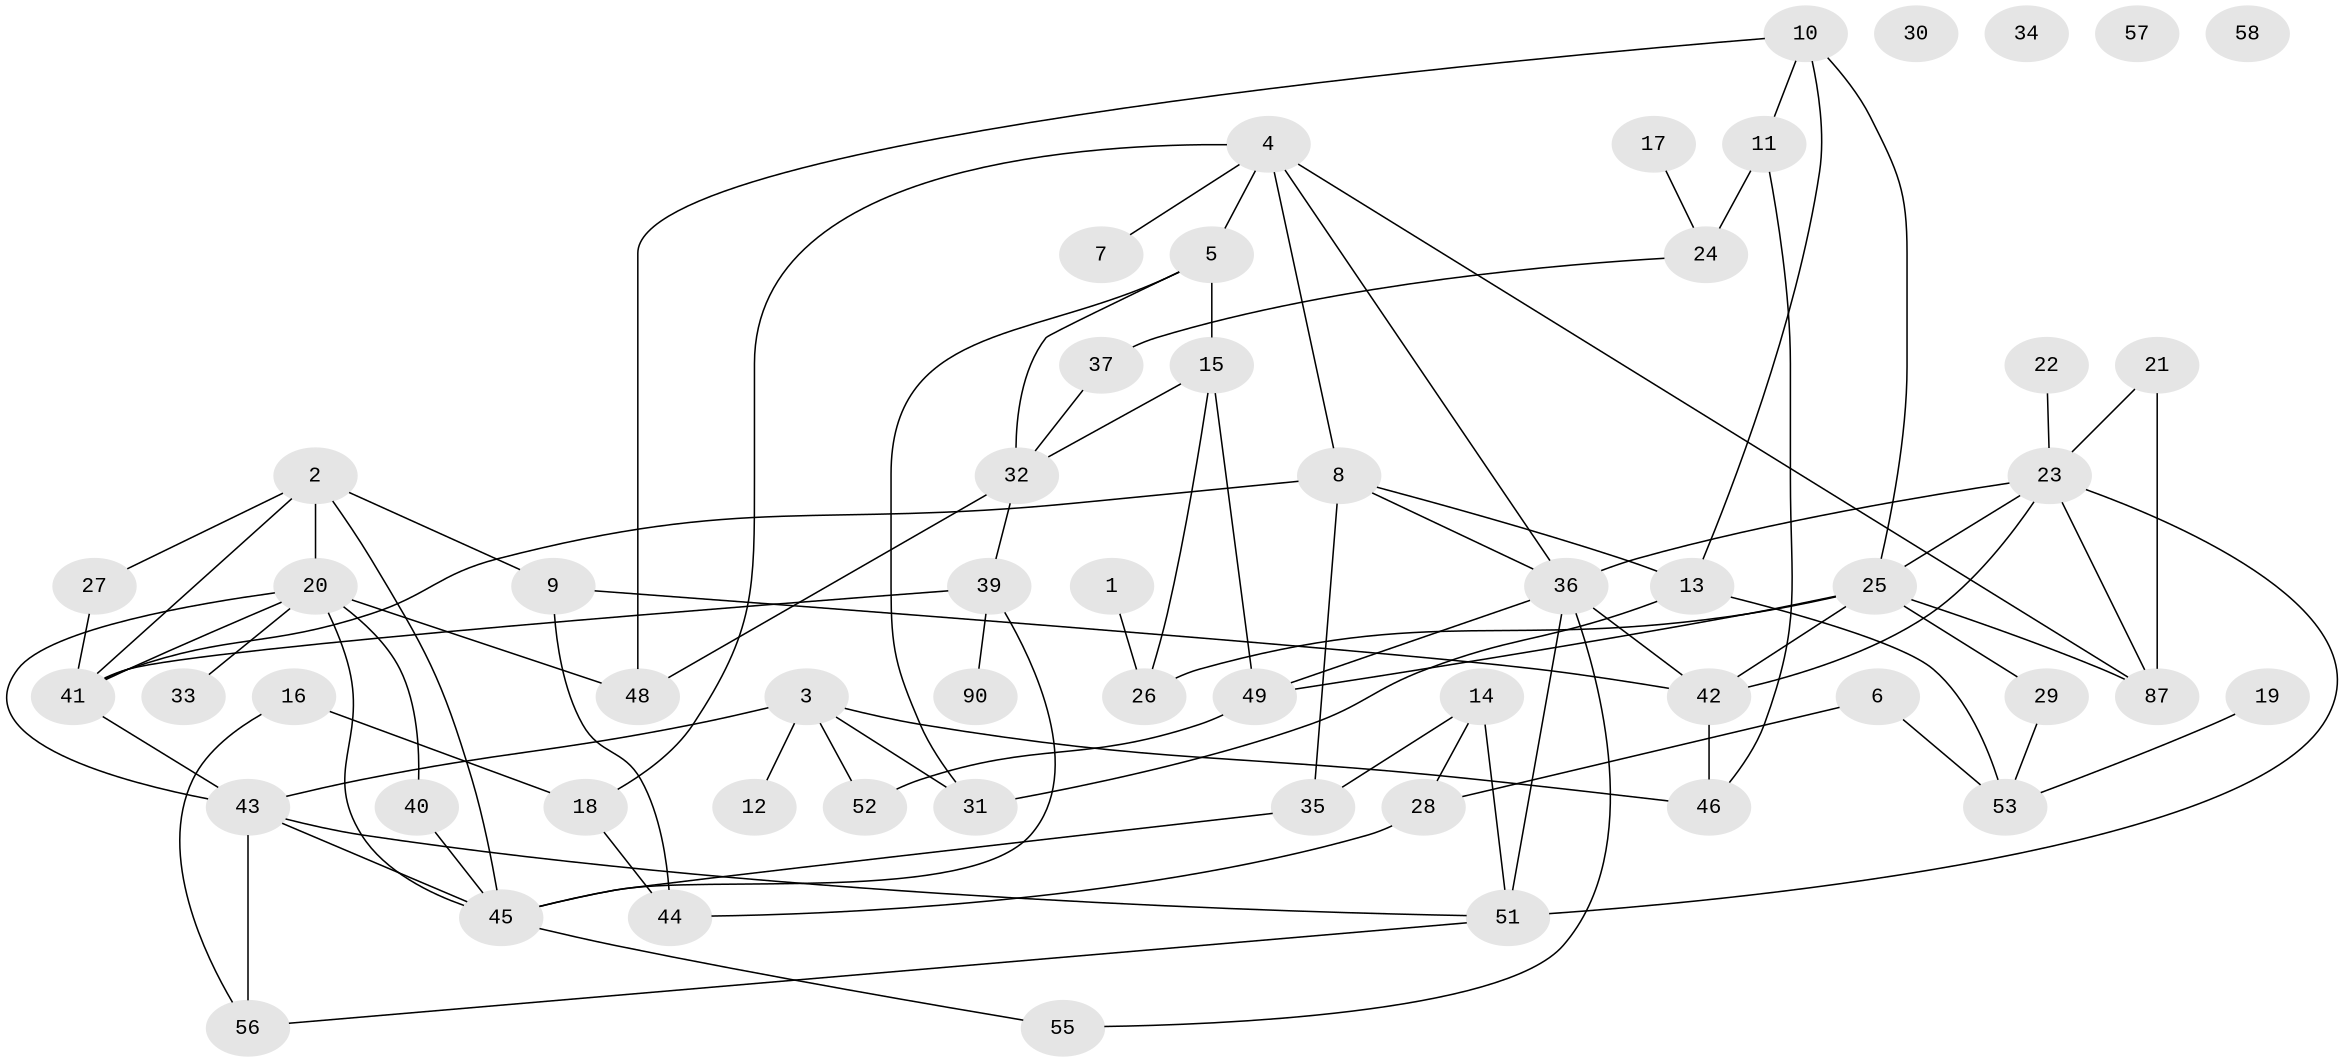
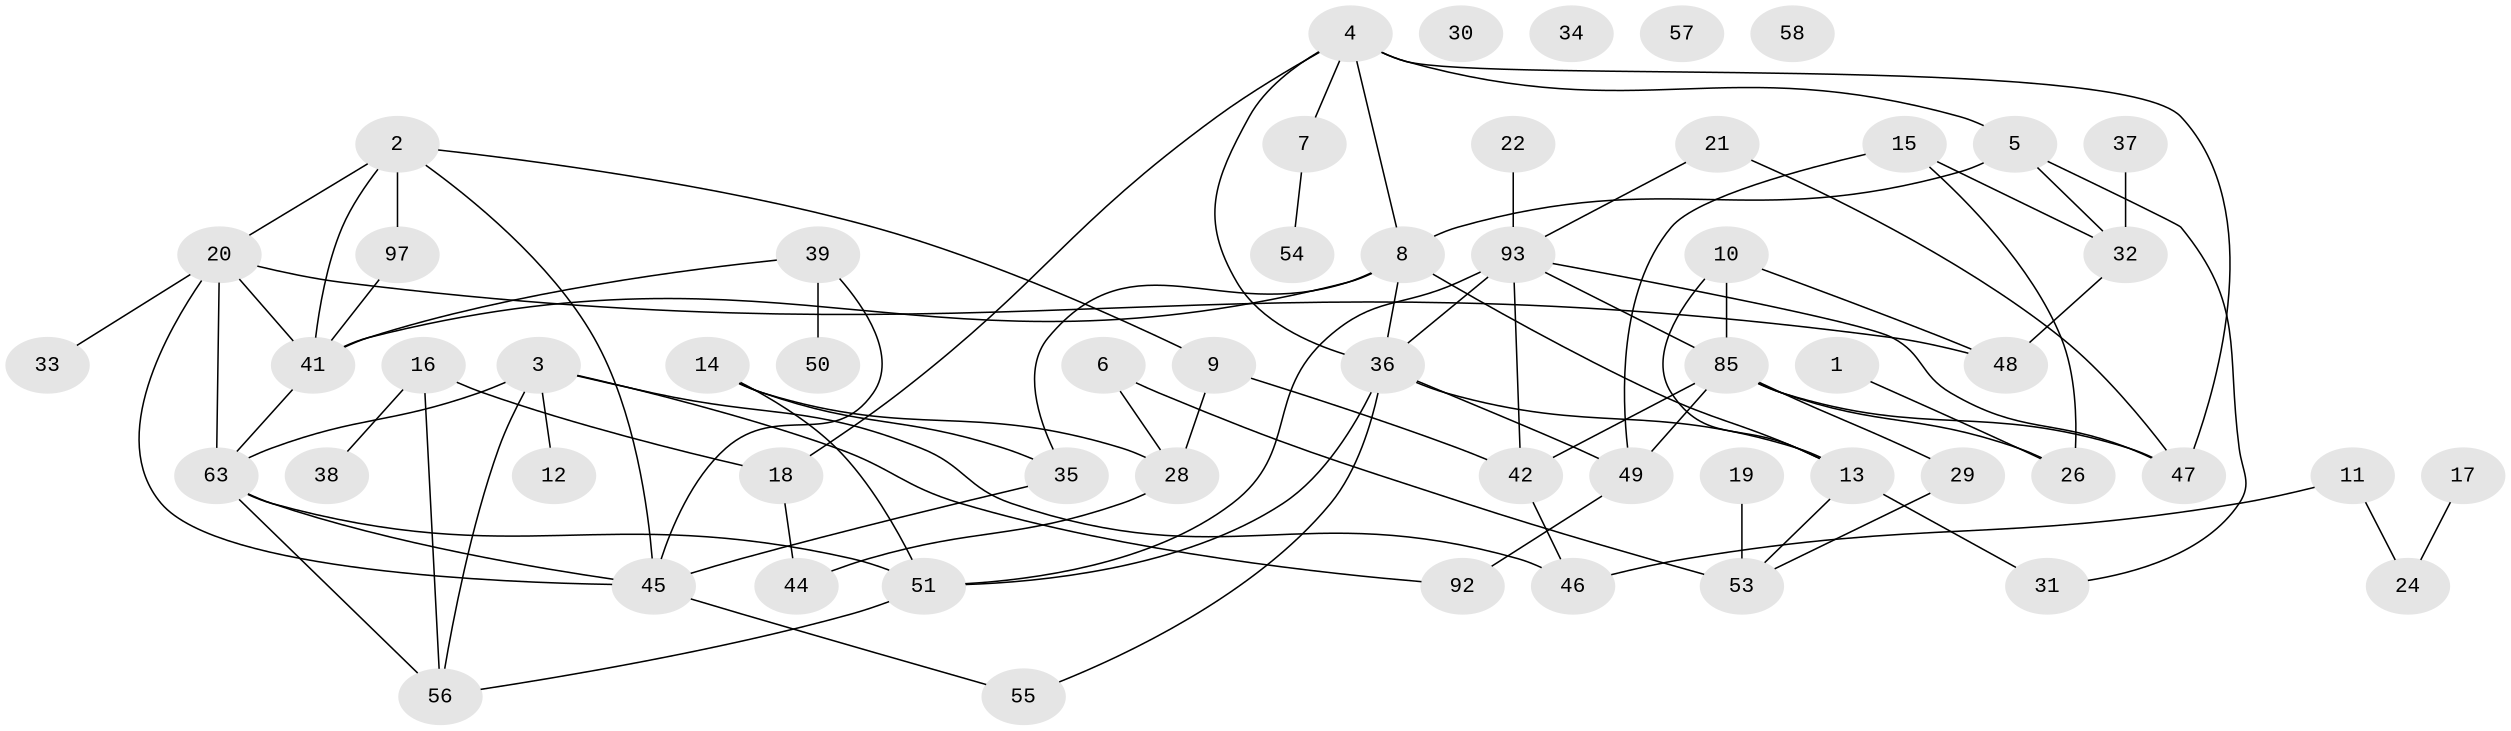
edge "10" -- "11": removed
node "54": added
edge "24" -- "37": removed
edge "5" -- "15": now "5" -- "8"
node "38": added
node "23": label "23" -> "93"
edge "32" -- "39": removed
node "27": label "27" -> "97"
node "25": label "25" -> "85"
edge "36" -- "42": now "36" -- "13"
node "90": label "90" -> "50"
node "87": label "87" -> "47"
edge "9" -- "44": now "9" -- "28"
edge "3" -- "31": now "3" -- "56"
node "43": label "43" -> "63"
node "40": removed
node "52": label "52" -> "92"
